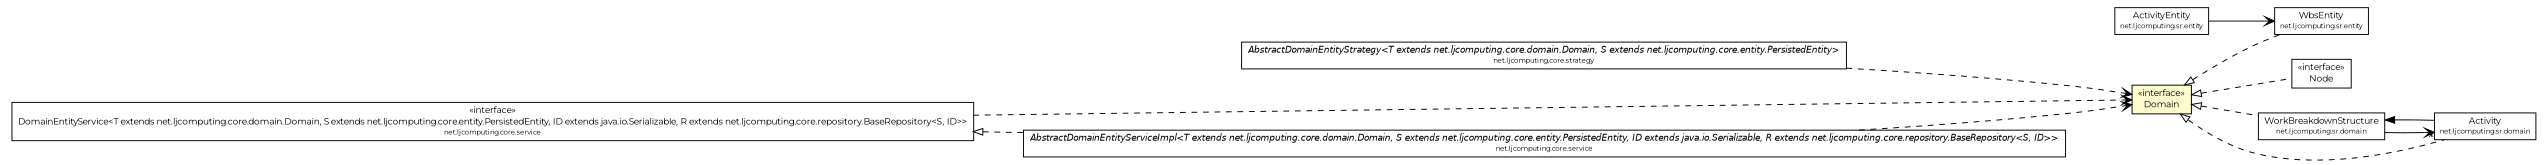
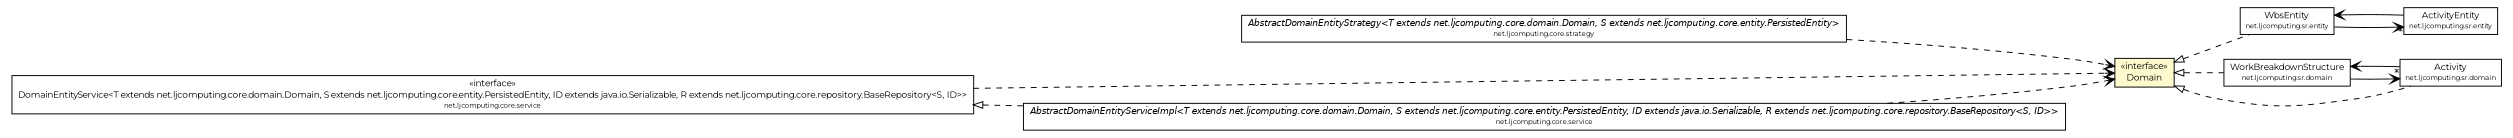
edge "WbsEntity" -> "ActivityEntity": added
node "Node": removed
edge "Activity" -> "WorkBreakdownStructure": arrowhead normal -> open
